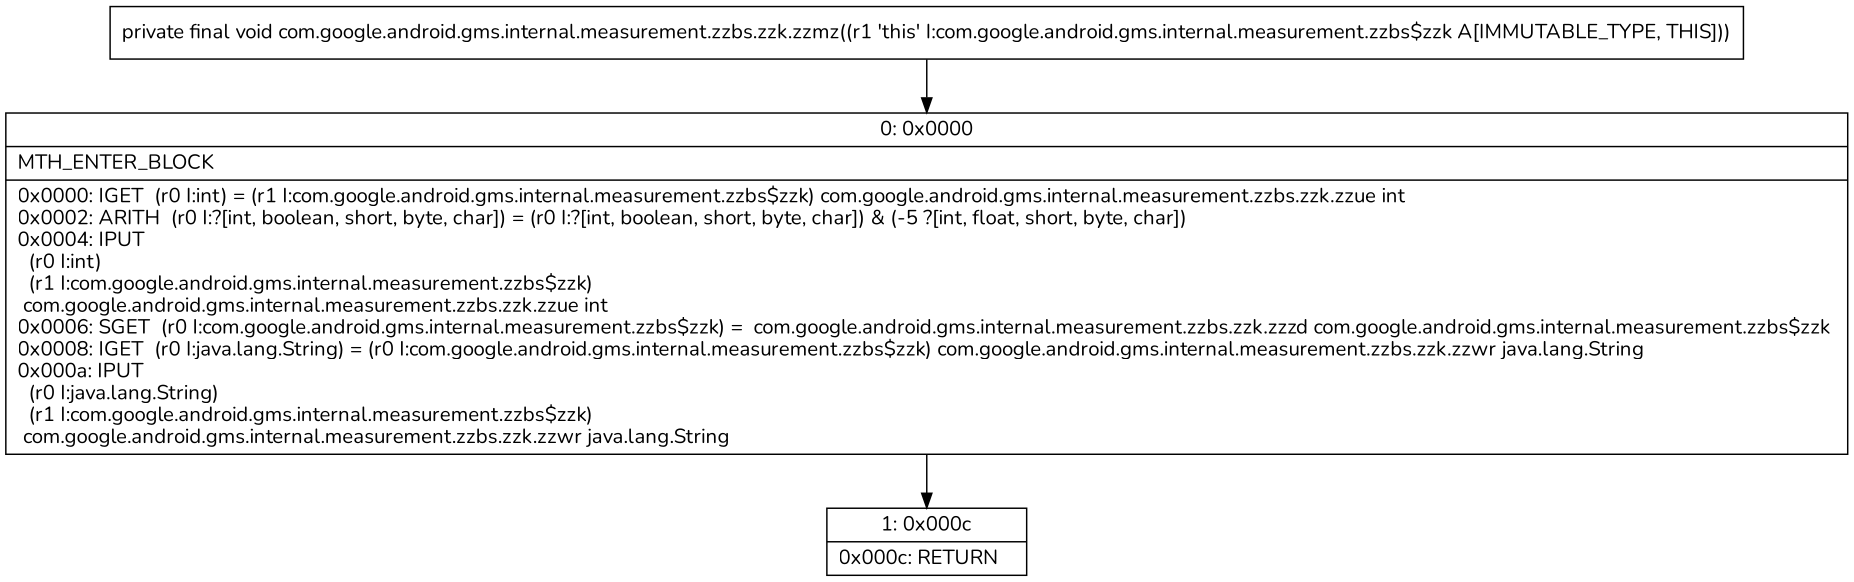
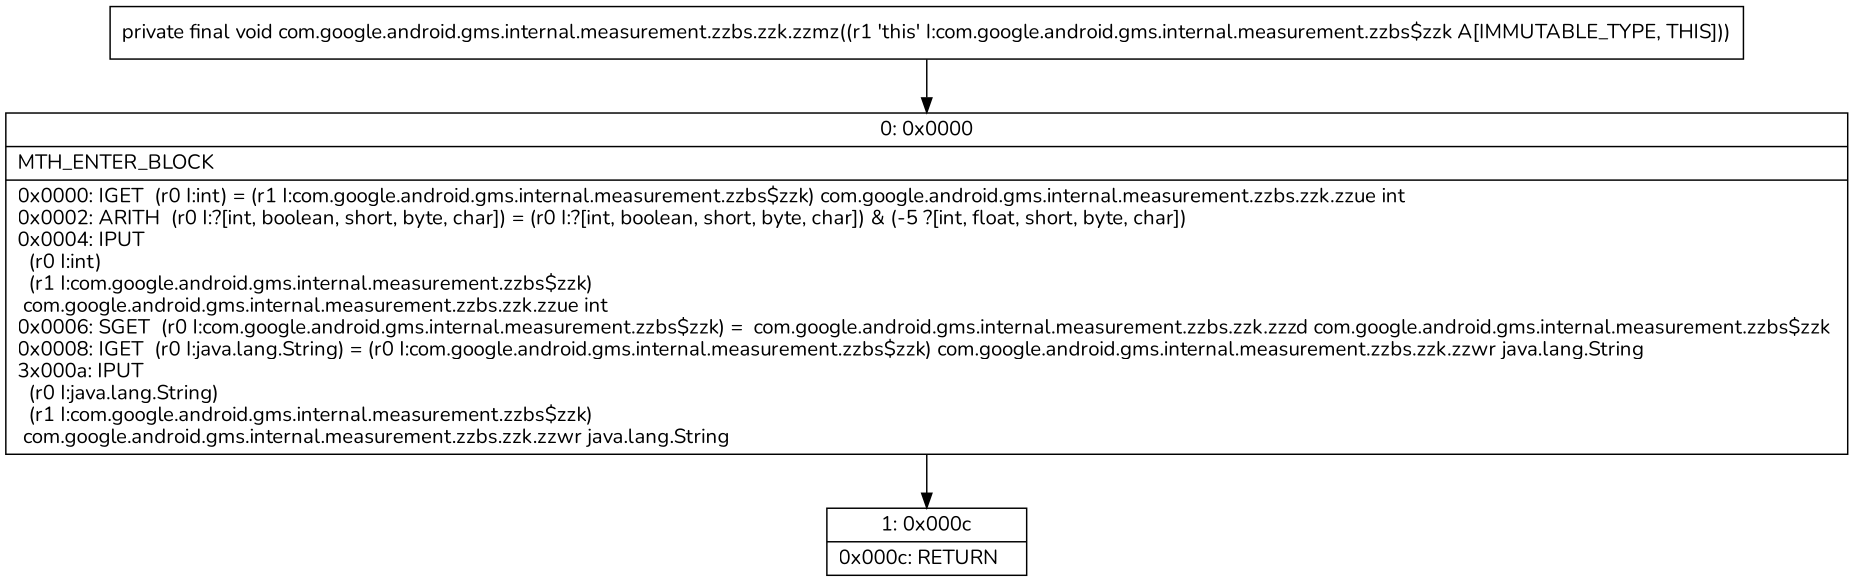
node "0: 0x0000": text "0x000a: IPUT" -> "3x000a: IPUT"
